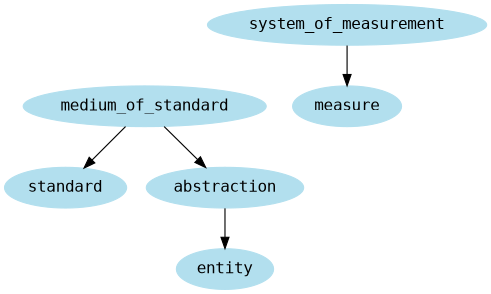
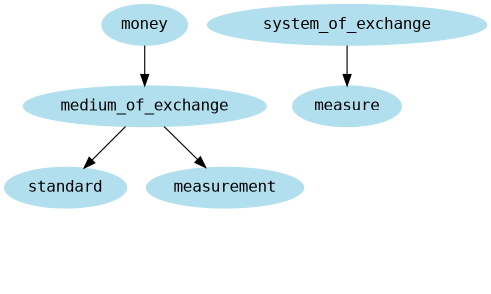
node "money": added
node "system_of_measurement": label "system_of_measurement" -> "system_of_exchange"
node "medium_of_standard": label "medium_of_standard" -> "medium_of_exchange"
node "abstraction": label "abstraction" -> "measurement"
node "entity": removed
